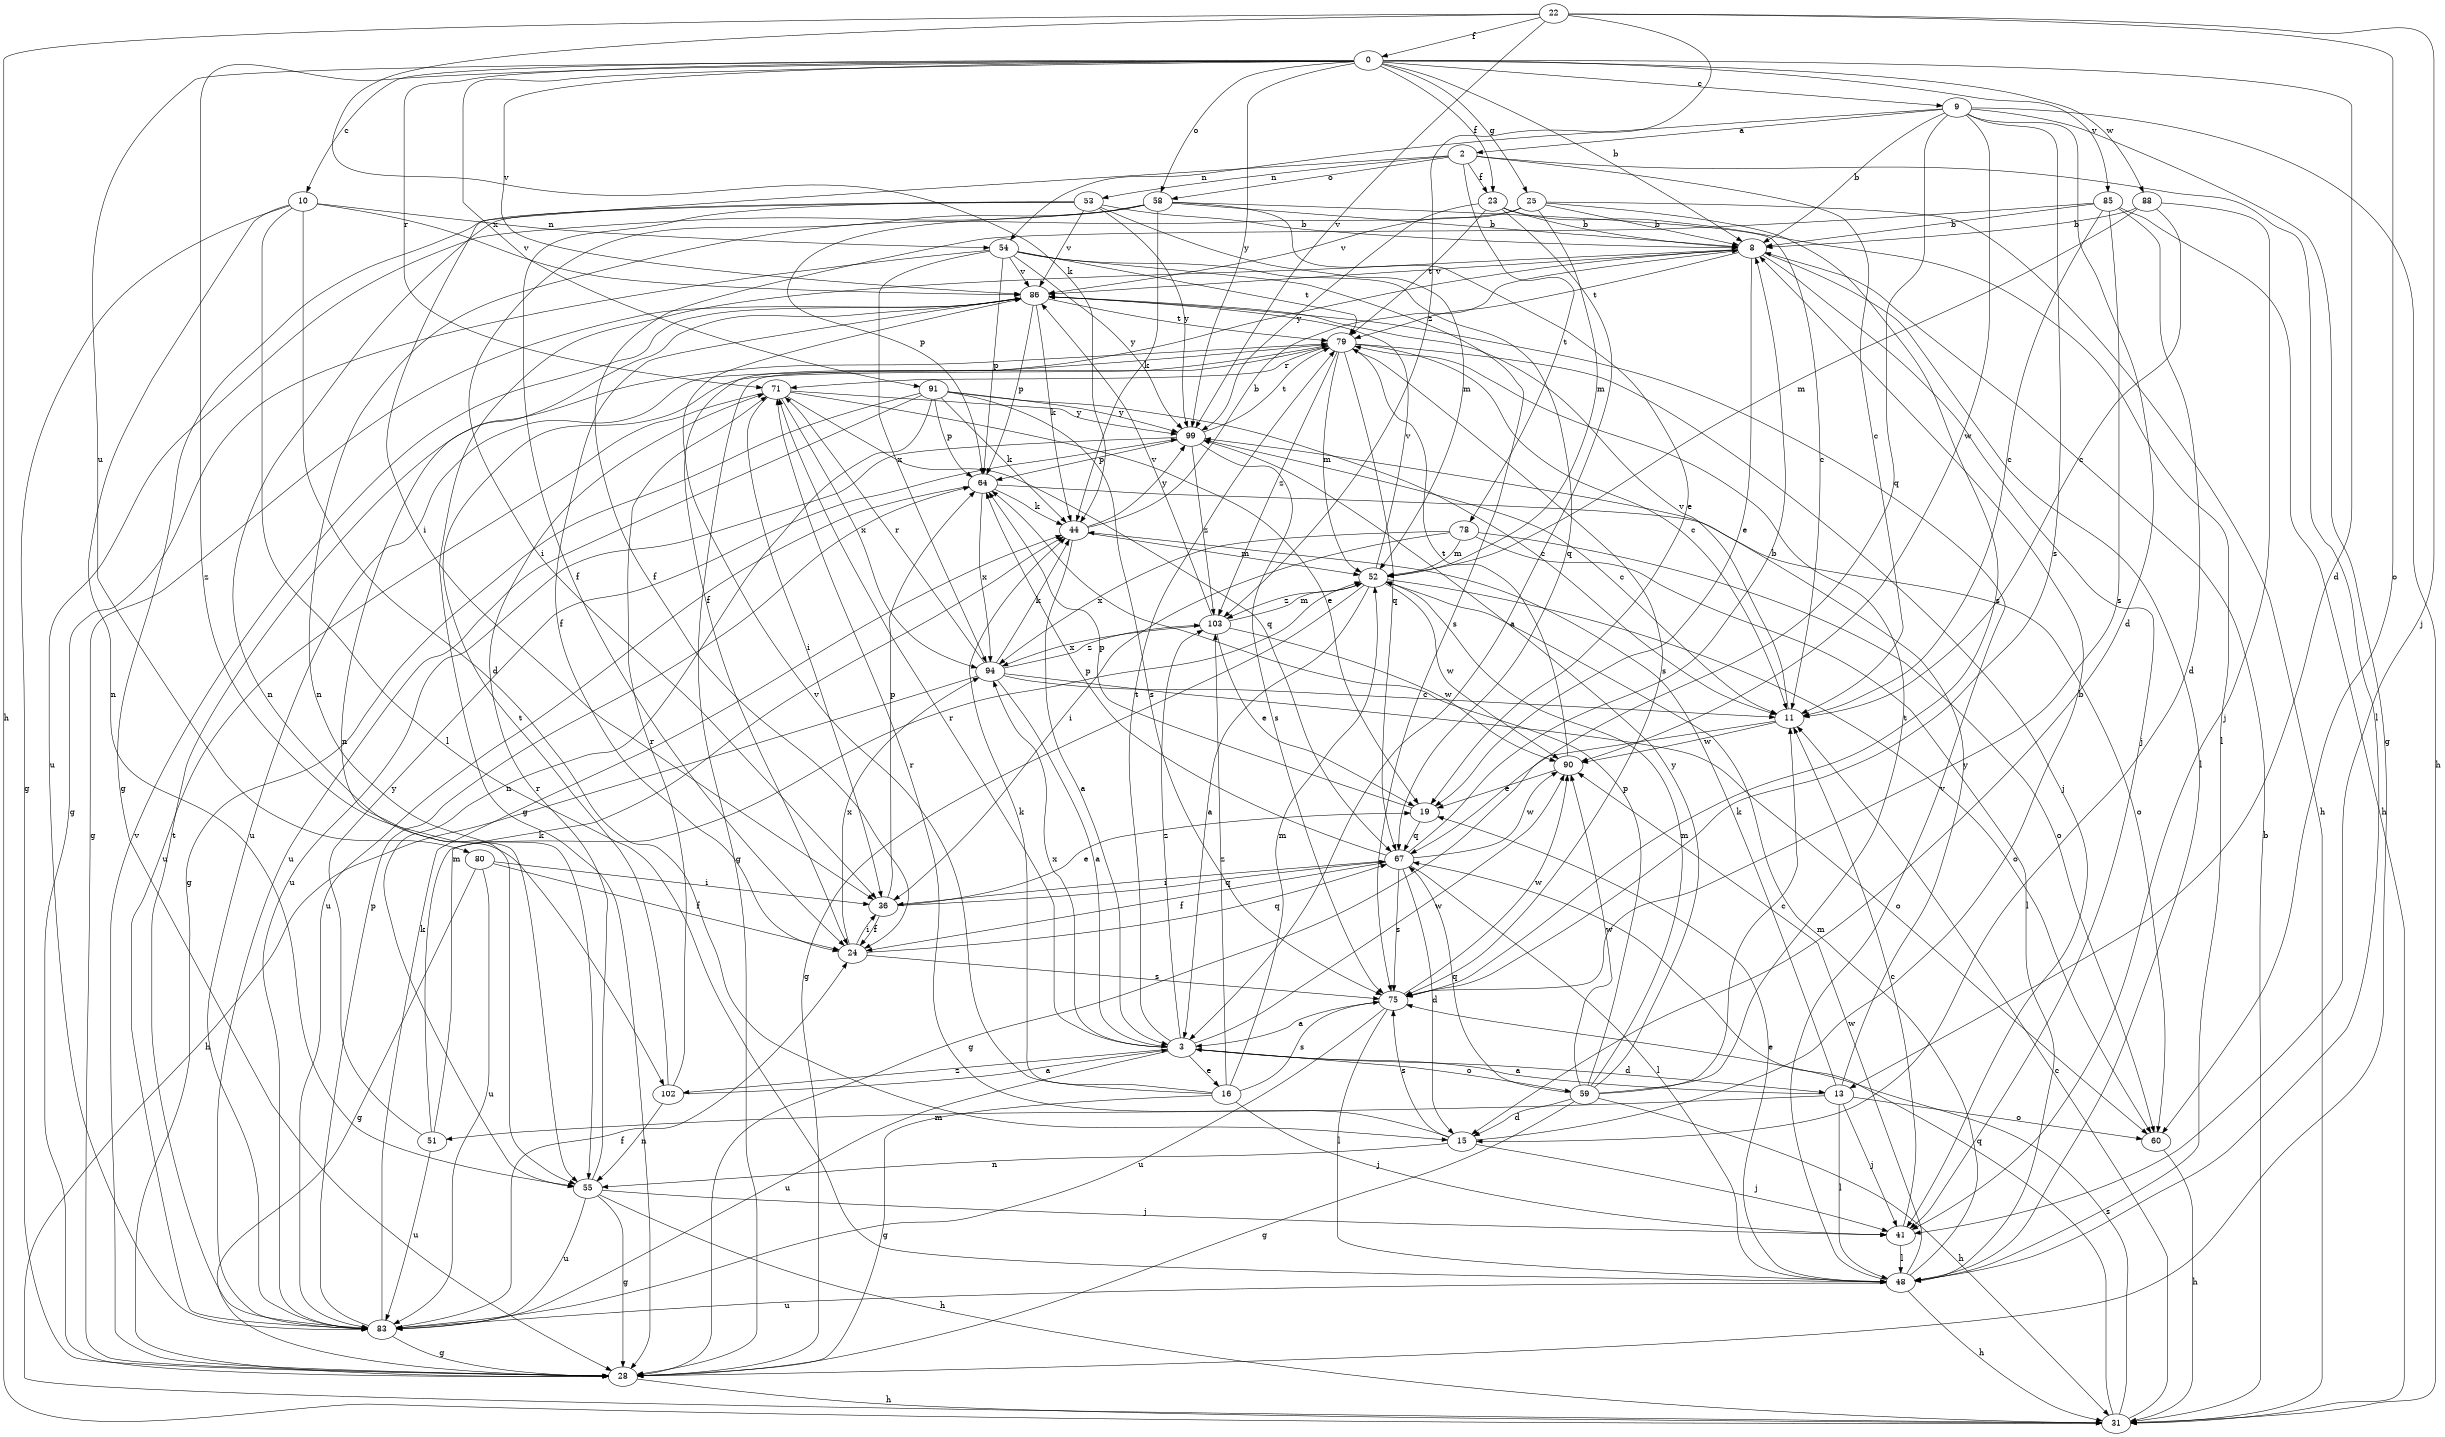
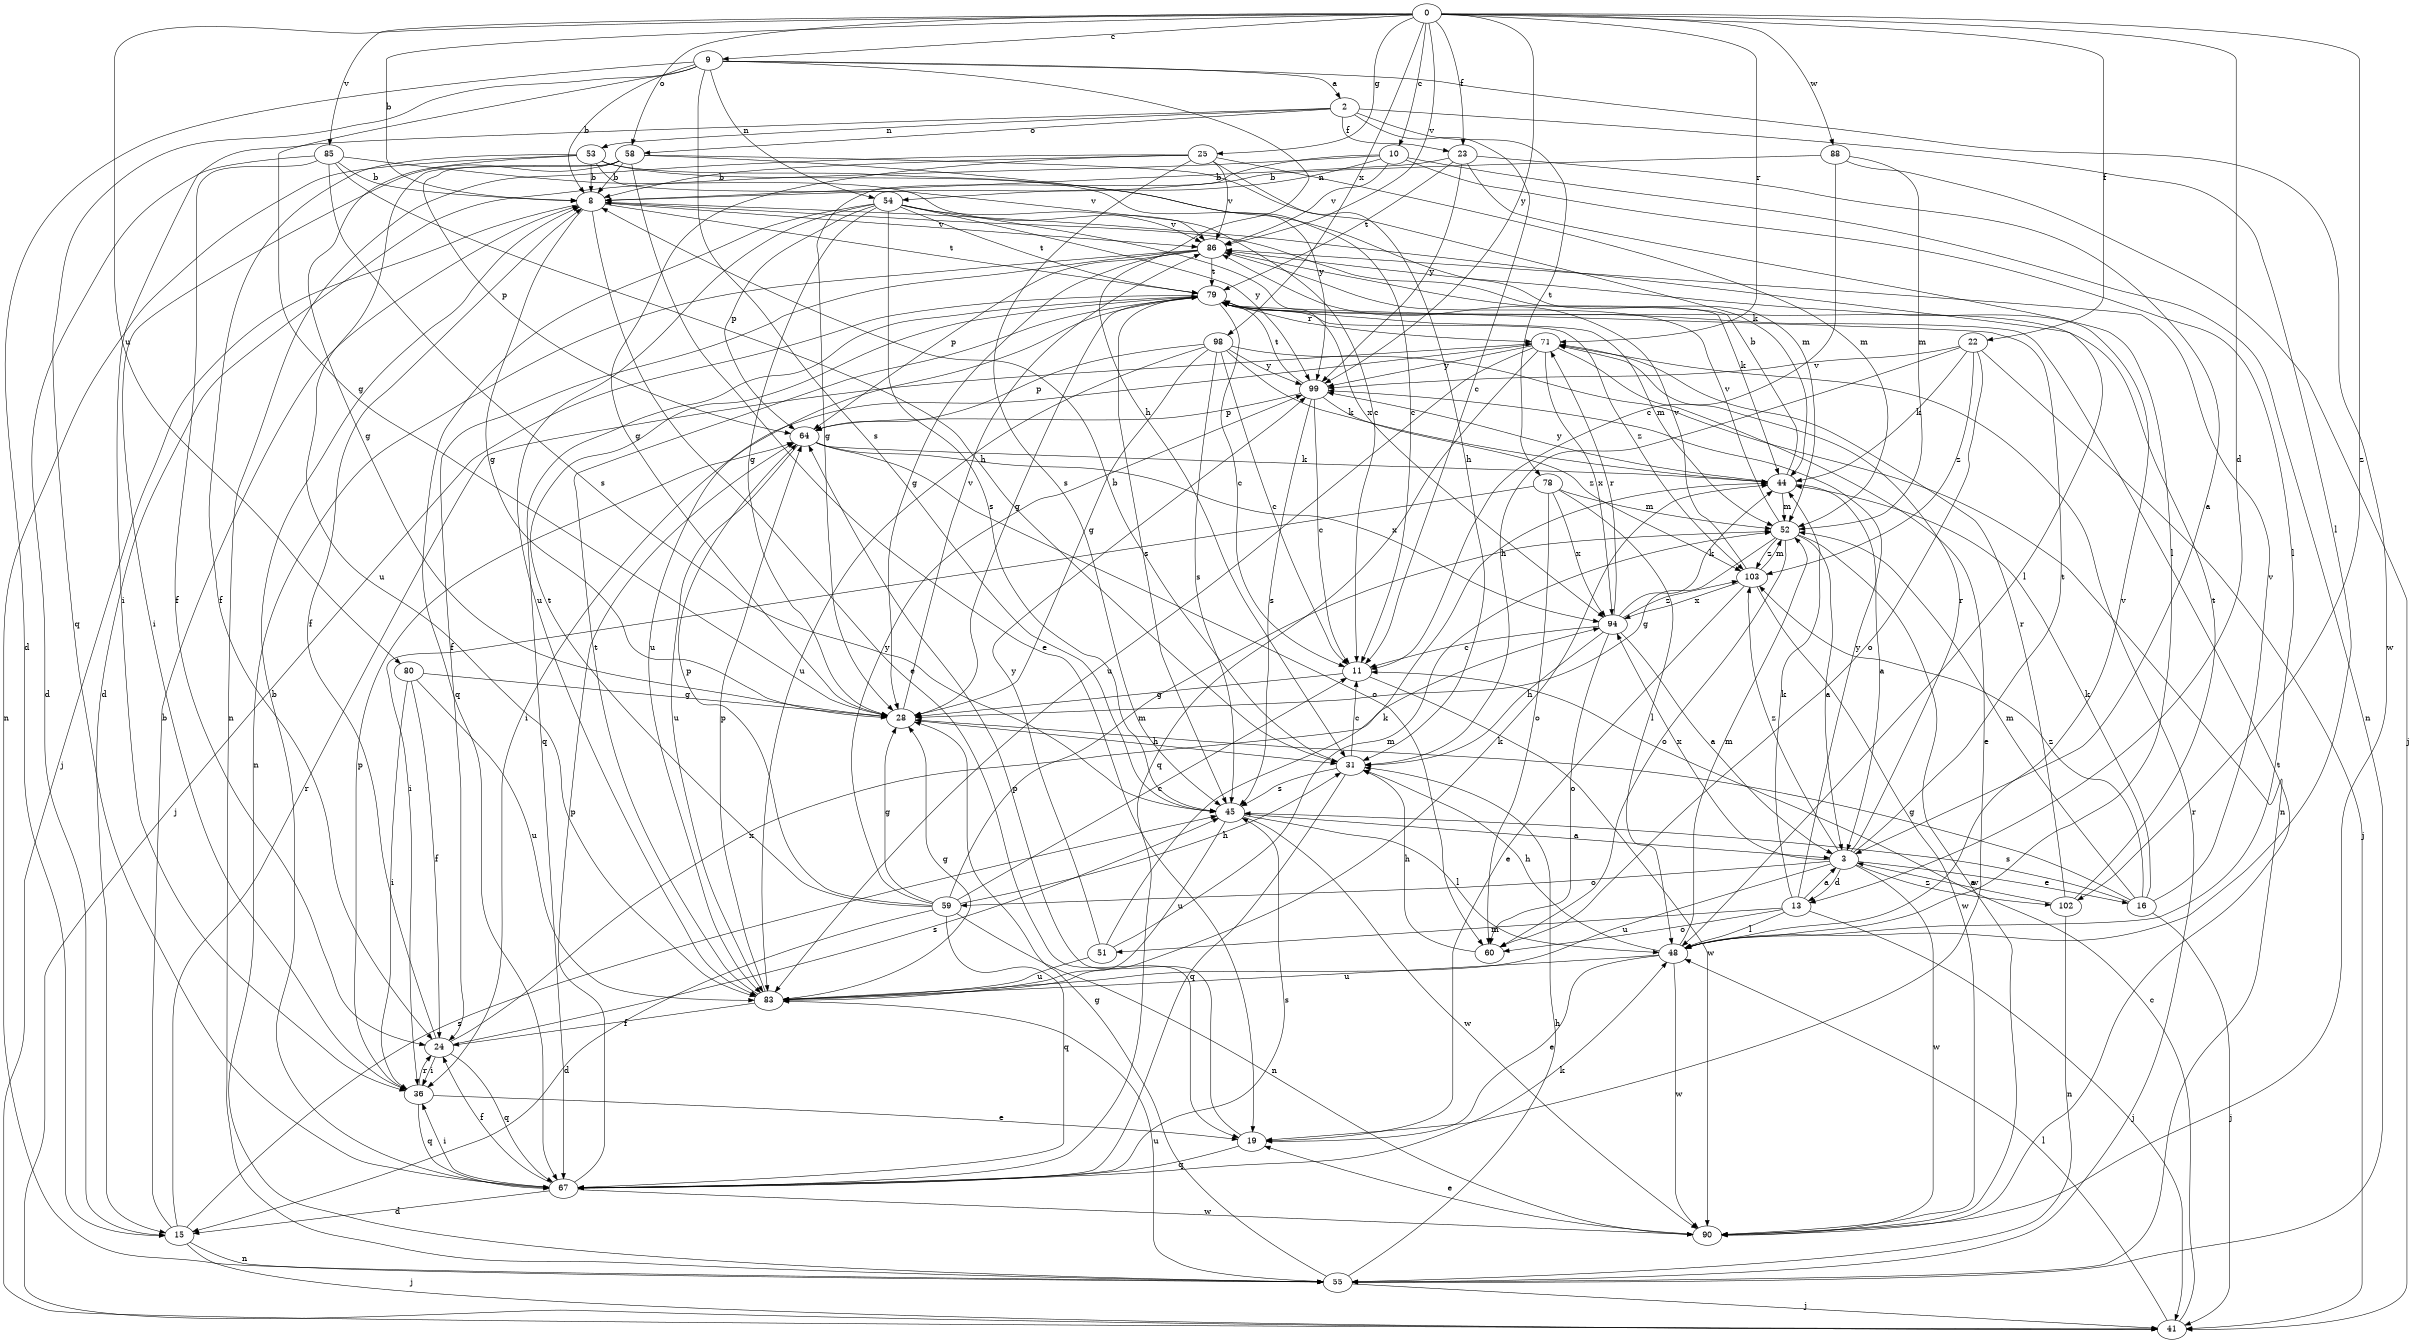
edge "22" -> "0": reversed
edge "25" -> "28": added, label "g"
edge "8" -> "24": reversed
edge "11" -> "86": removed, label "v"
node "91": label "91" -> "98"
edge "99" -> "83": now "54" -> "83"
edge "36" -> "24": label "f" -> "r"
edge "59" -> "90": label "w" -> "n"
node "75": label "75" -> "45"
edge "67" -> "48": label "l" -> "k"
